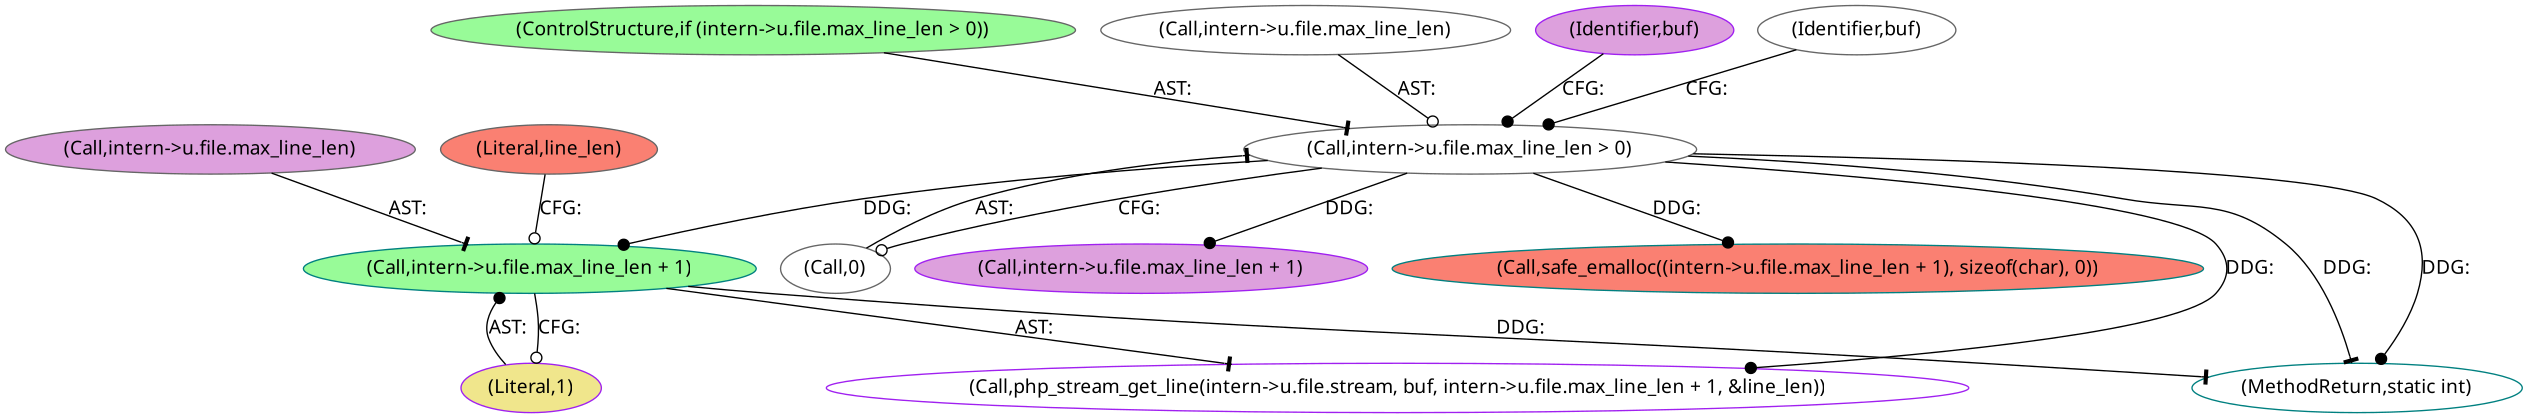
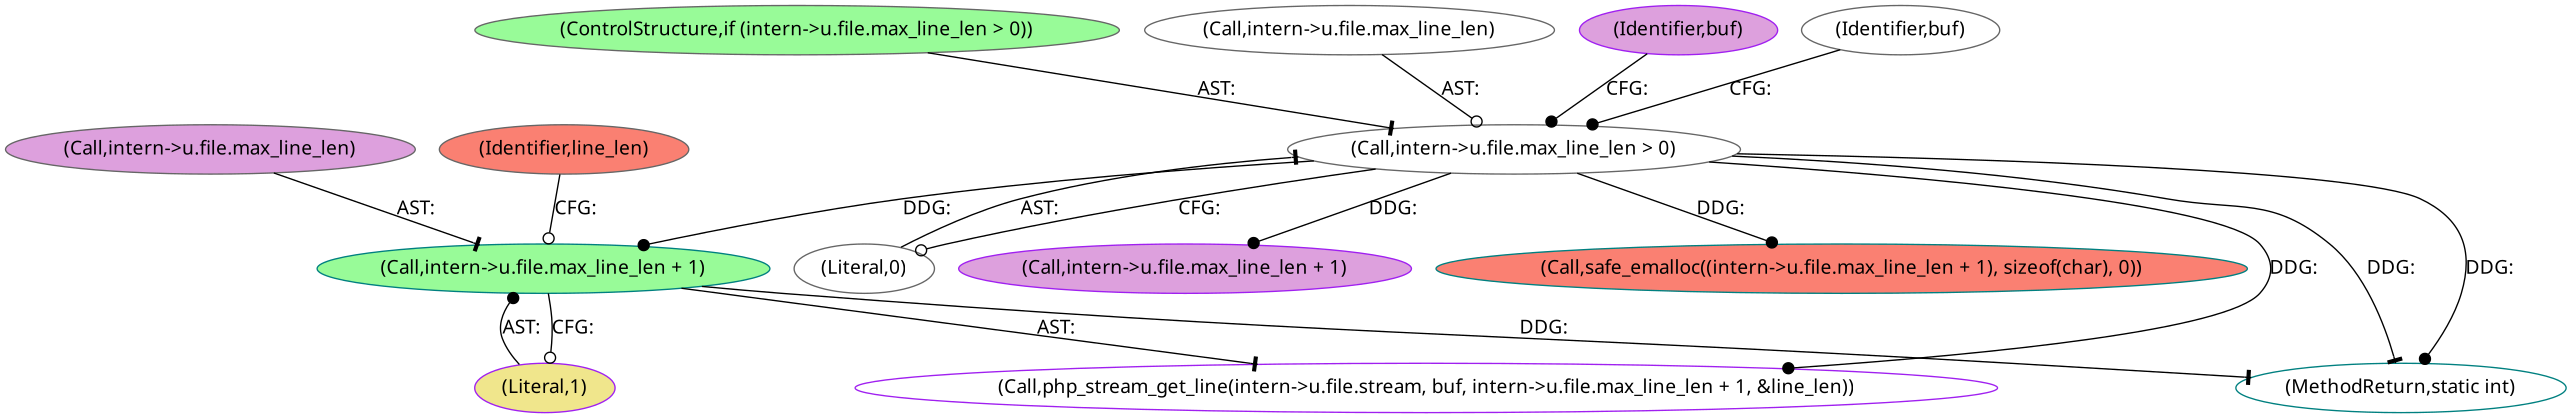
node "(Literal,line_len)": label "(Literal,line_len)" -> "(Identifier,line_len)"
node "(Call,0)": label "(Call,0)" -> "(Literal,0)"
